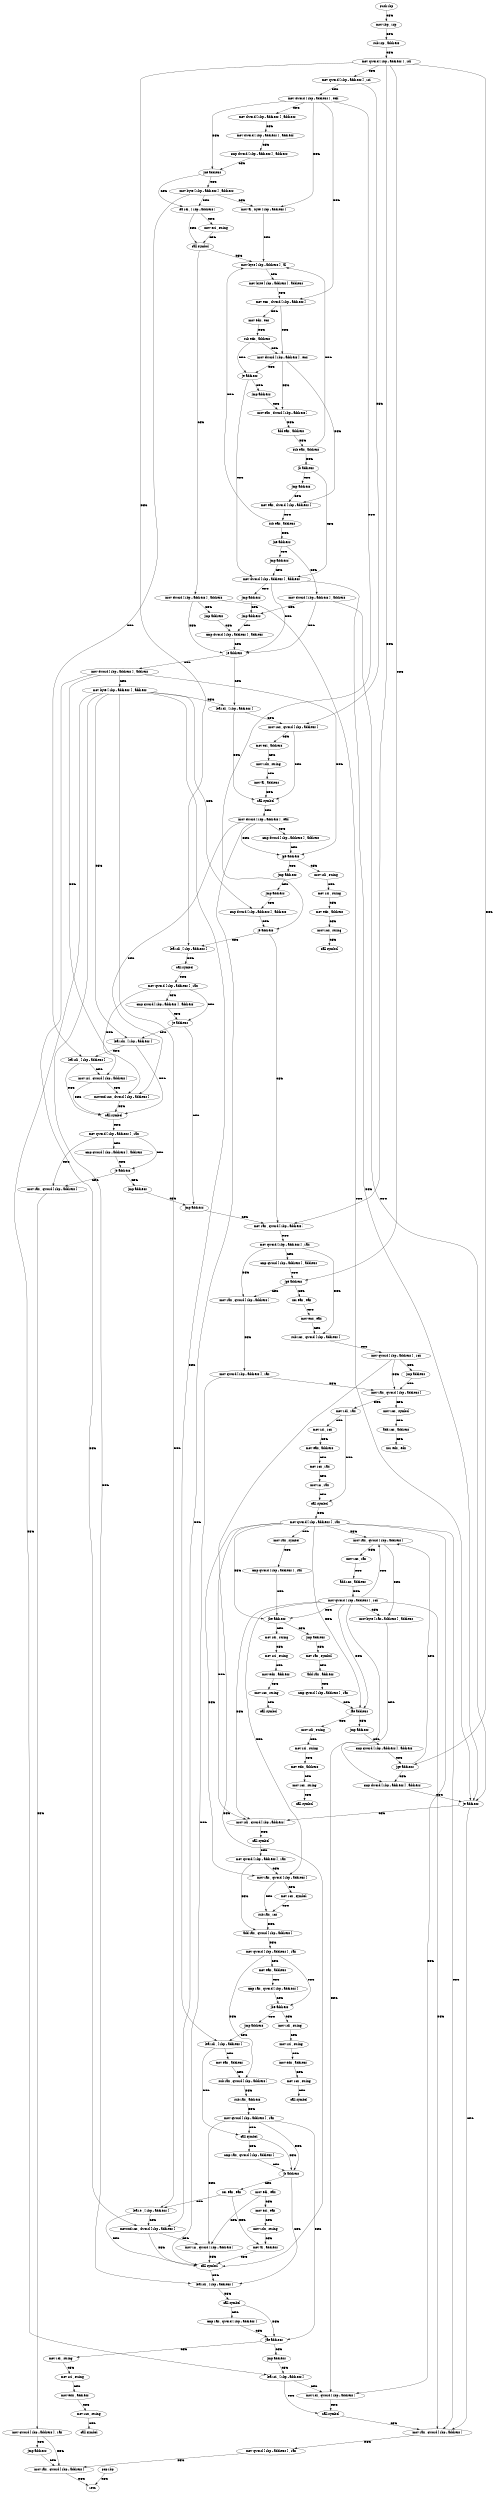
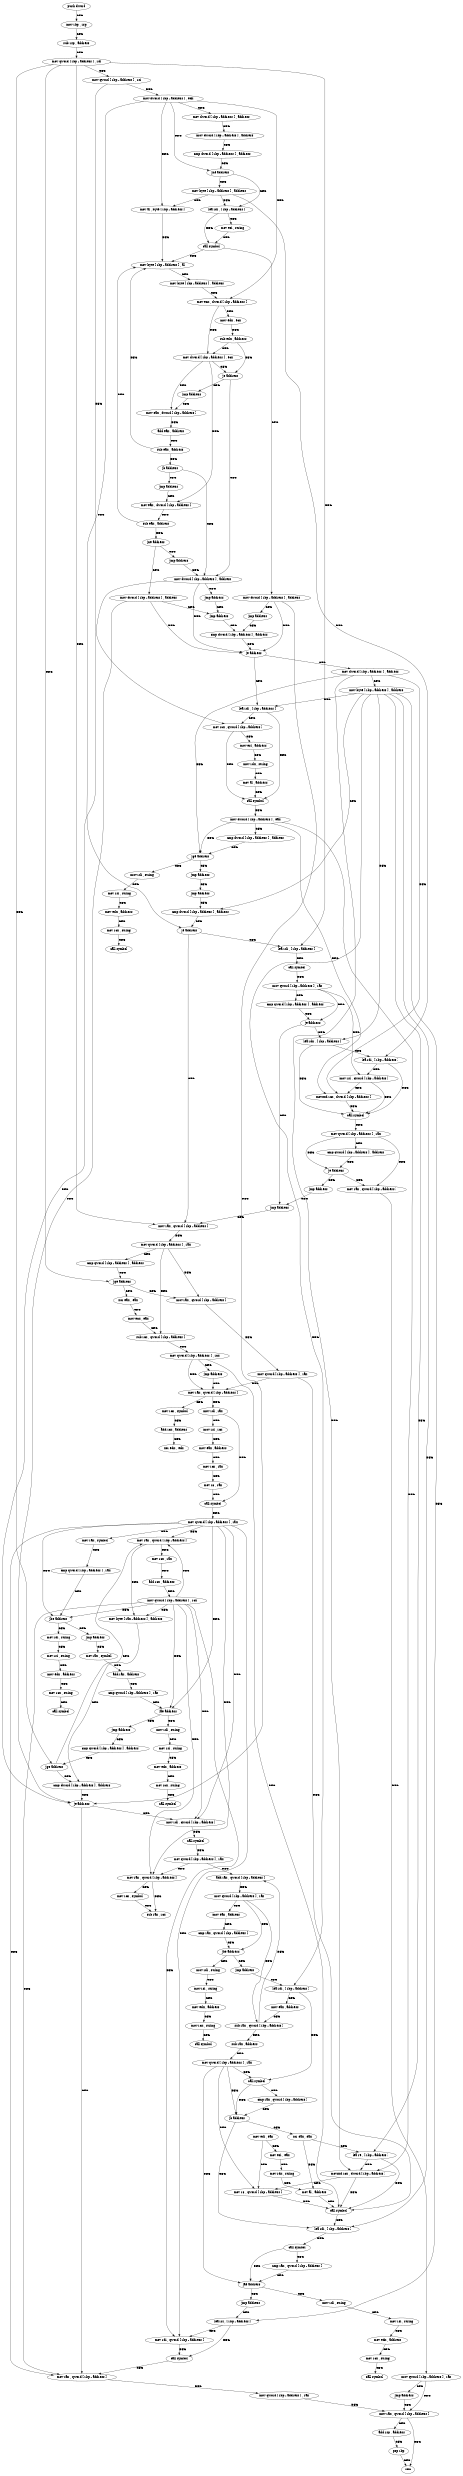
node "push rbp": label "push rbp" -> "push dword"
edge "sub rax , rcx" -> "add rax , qword [ rbp - address ]": now "sub rax , qword [ rbp - address ]" -> "add rax , qword [ rbp - address ]"
node "add rsp , address": added
